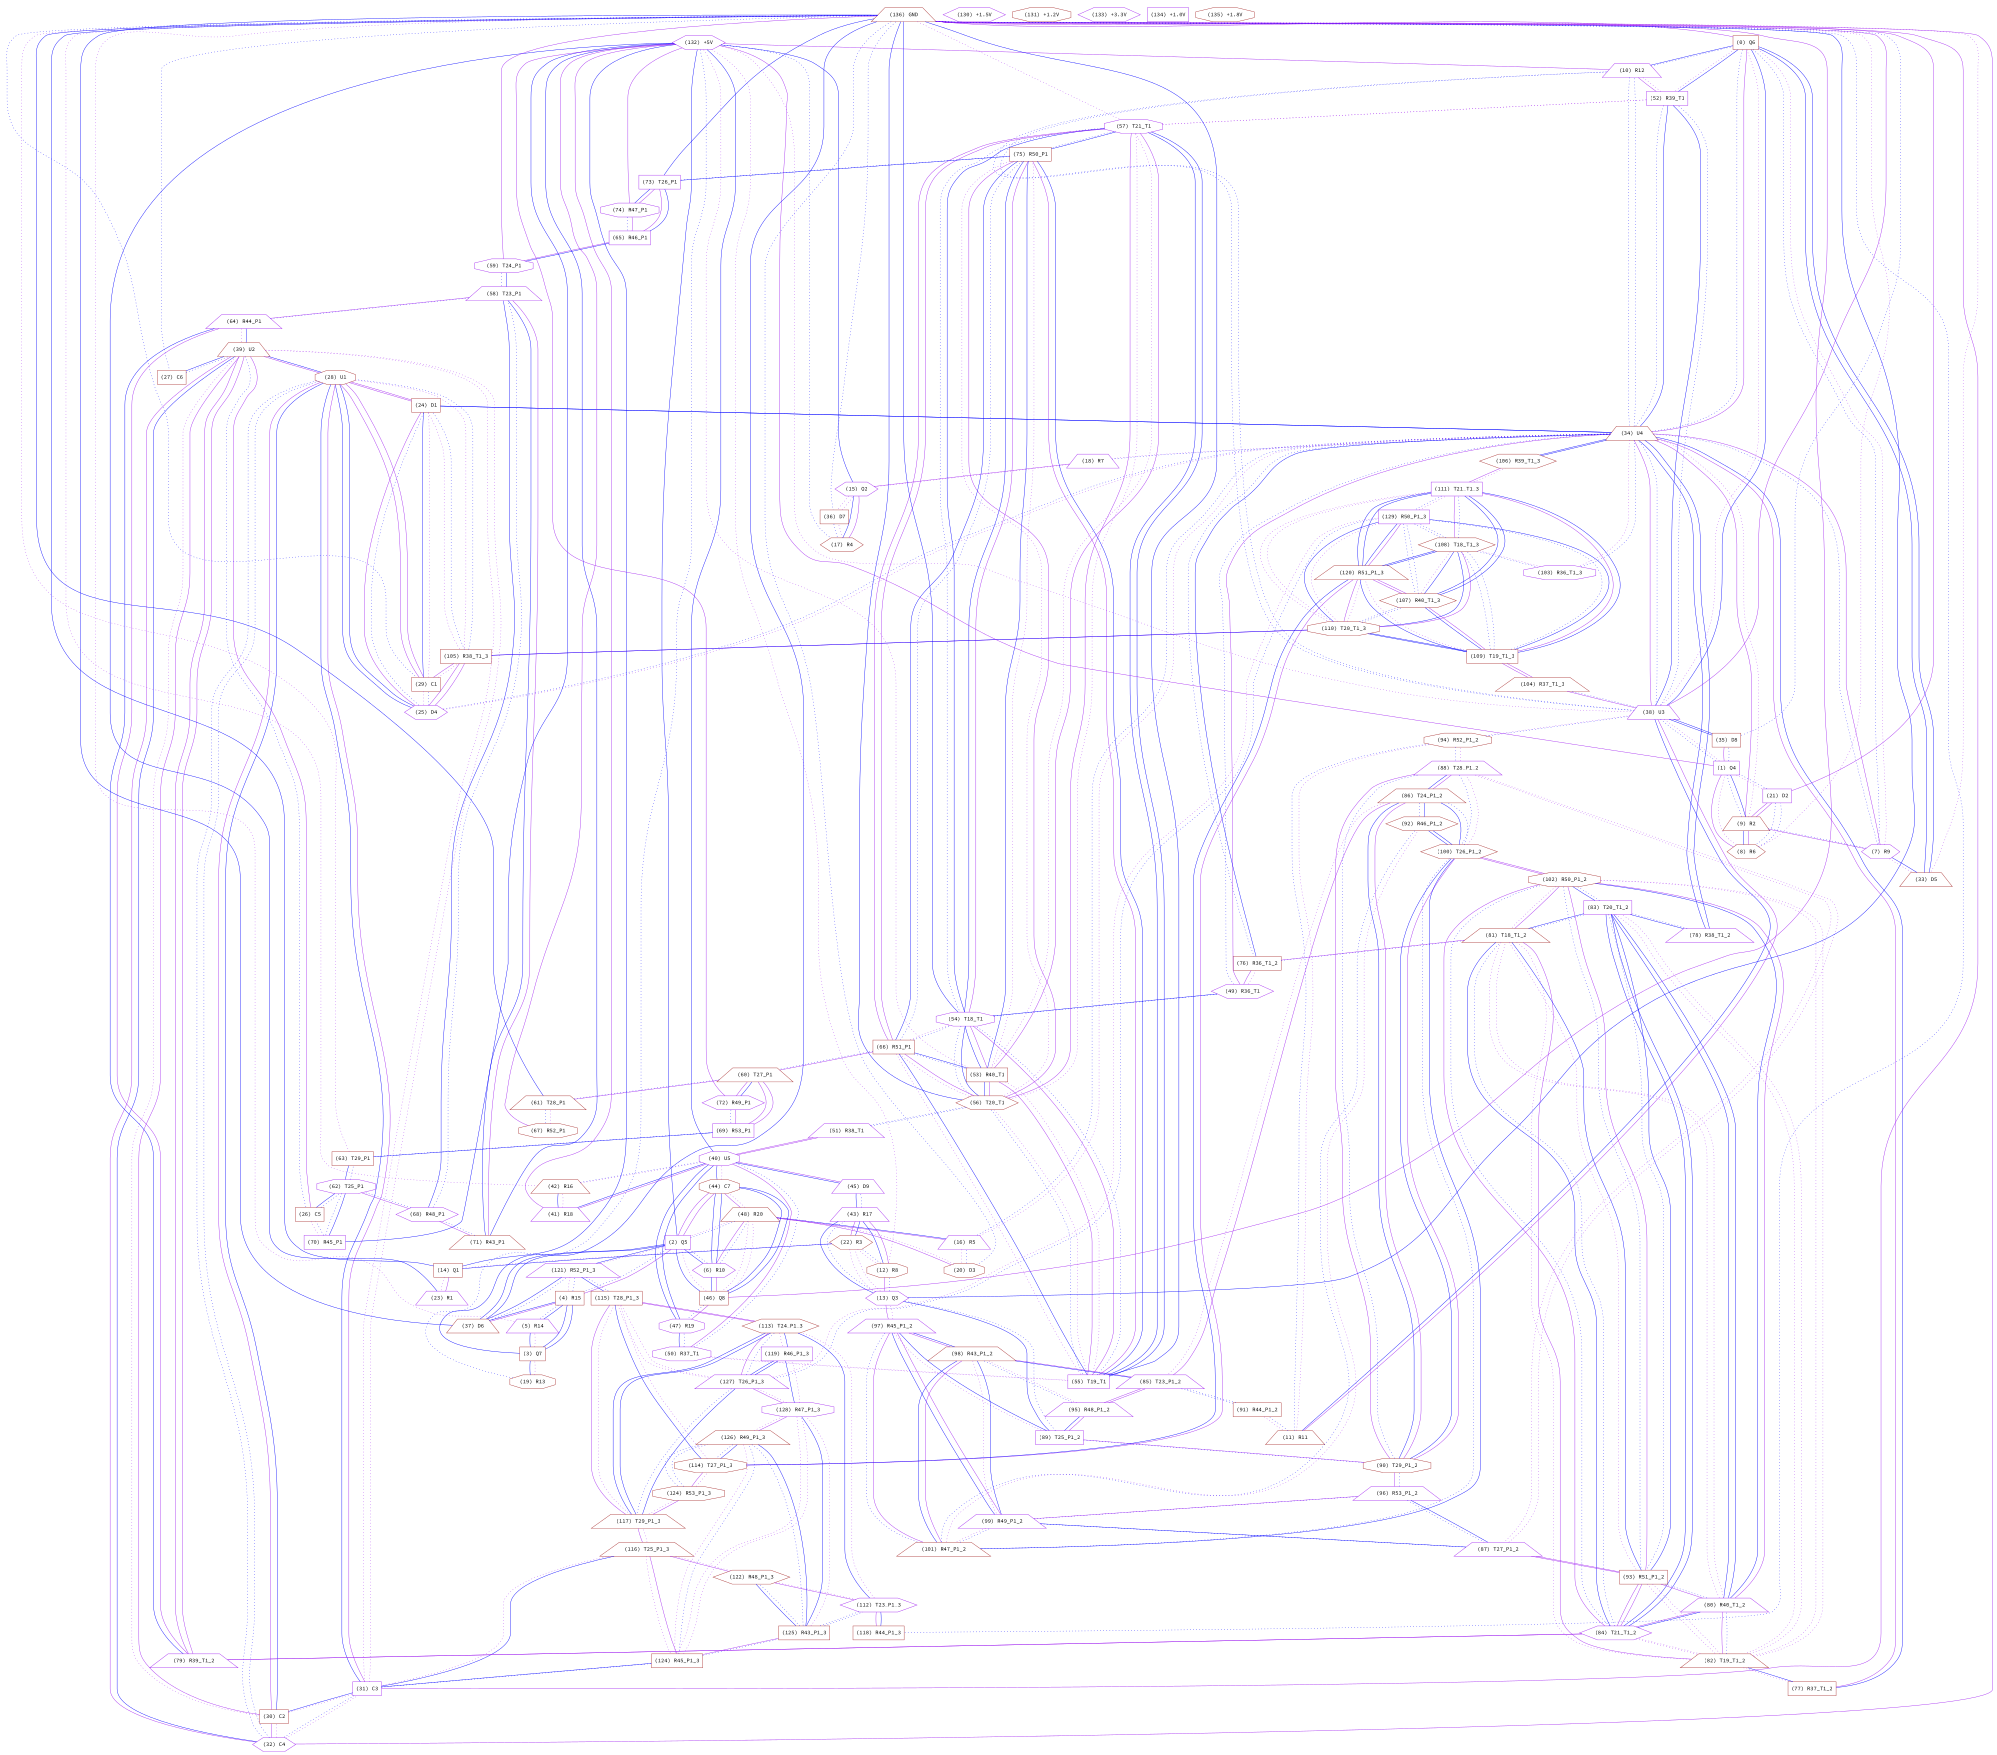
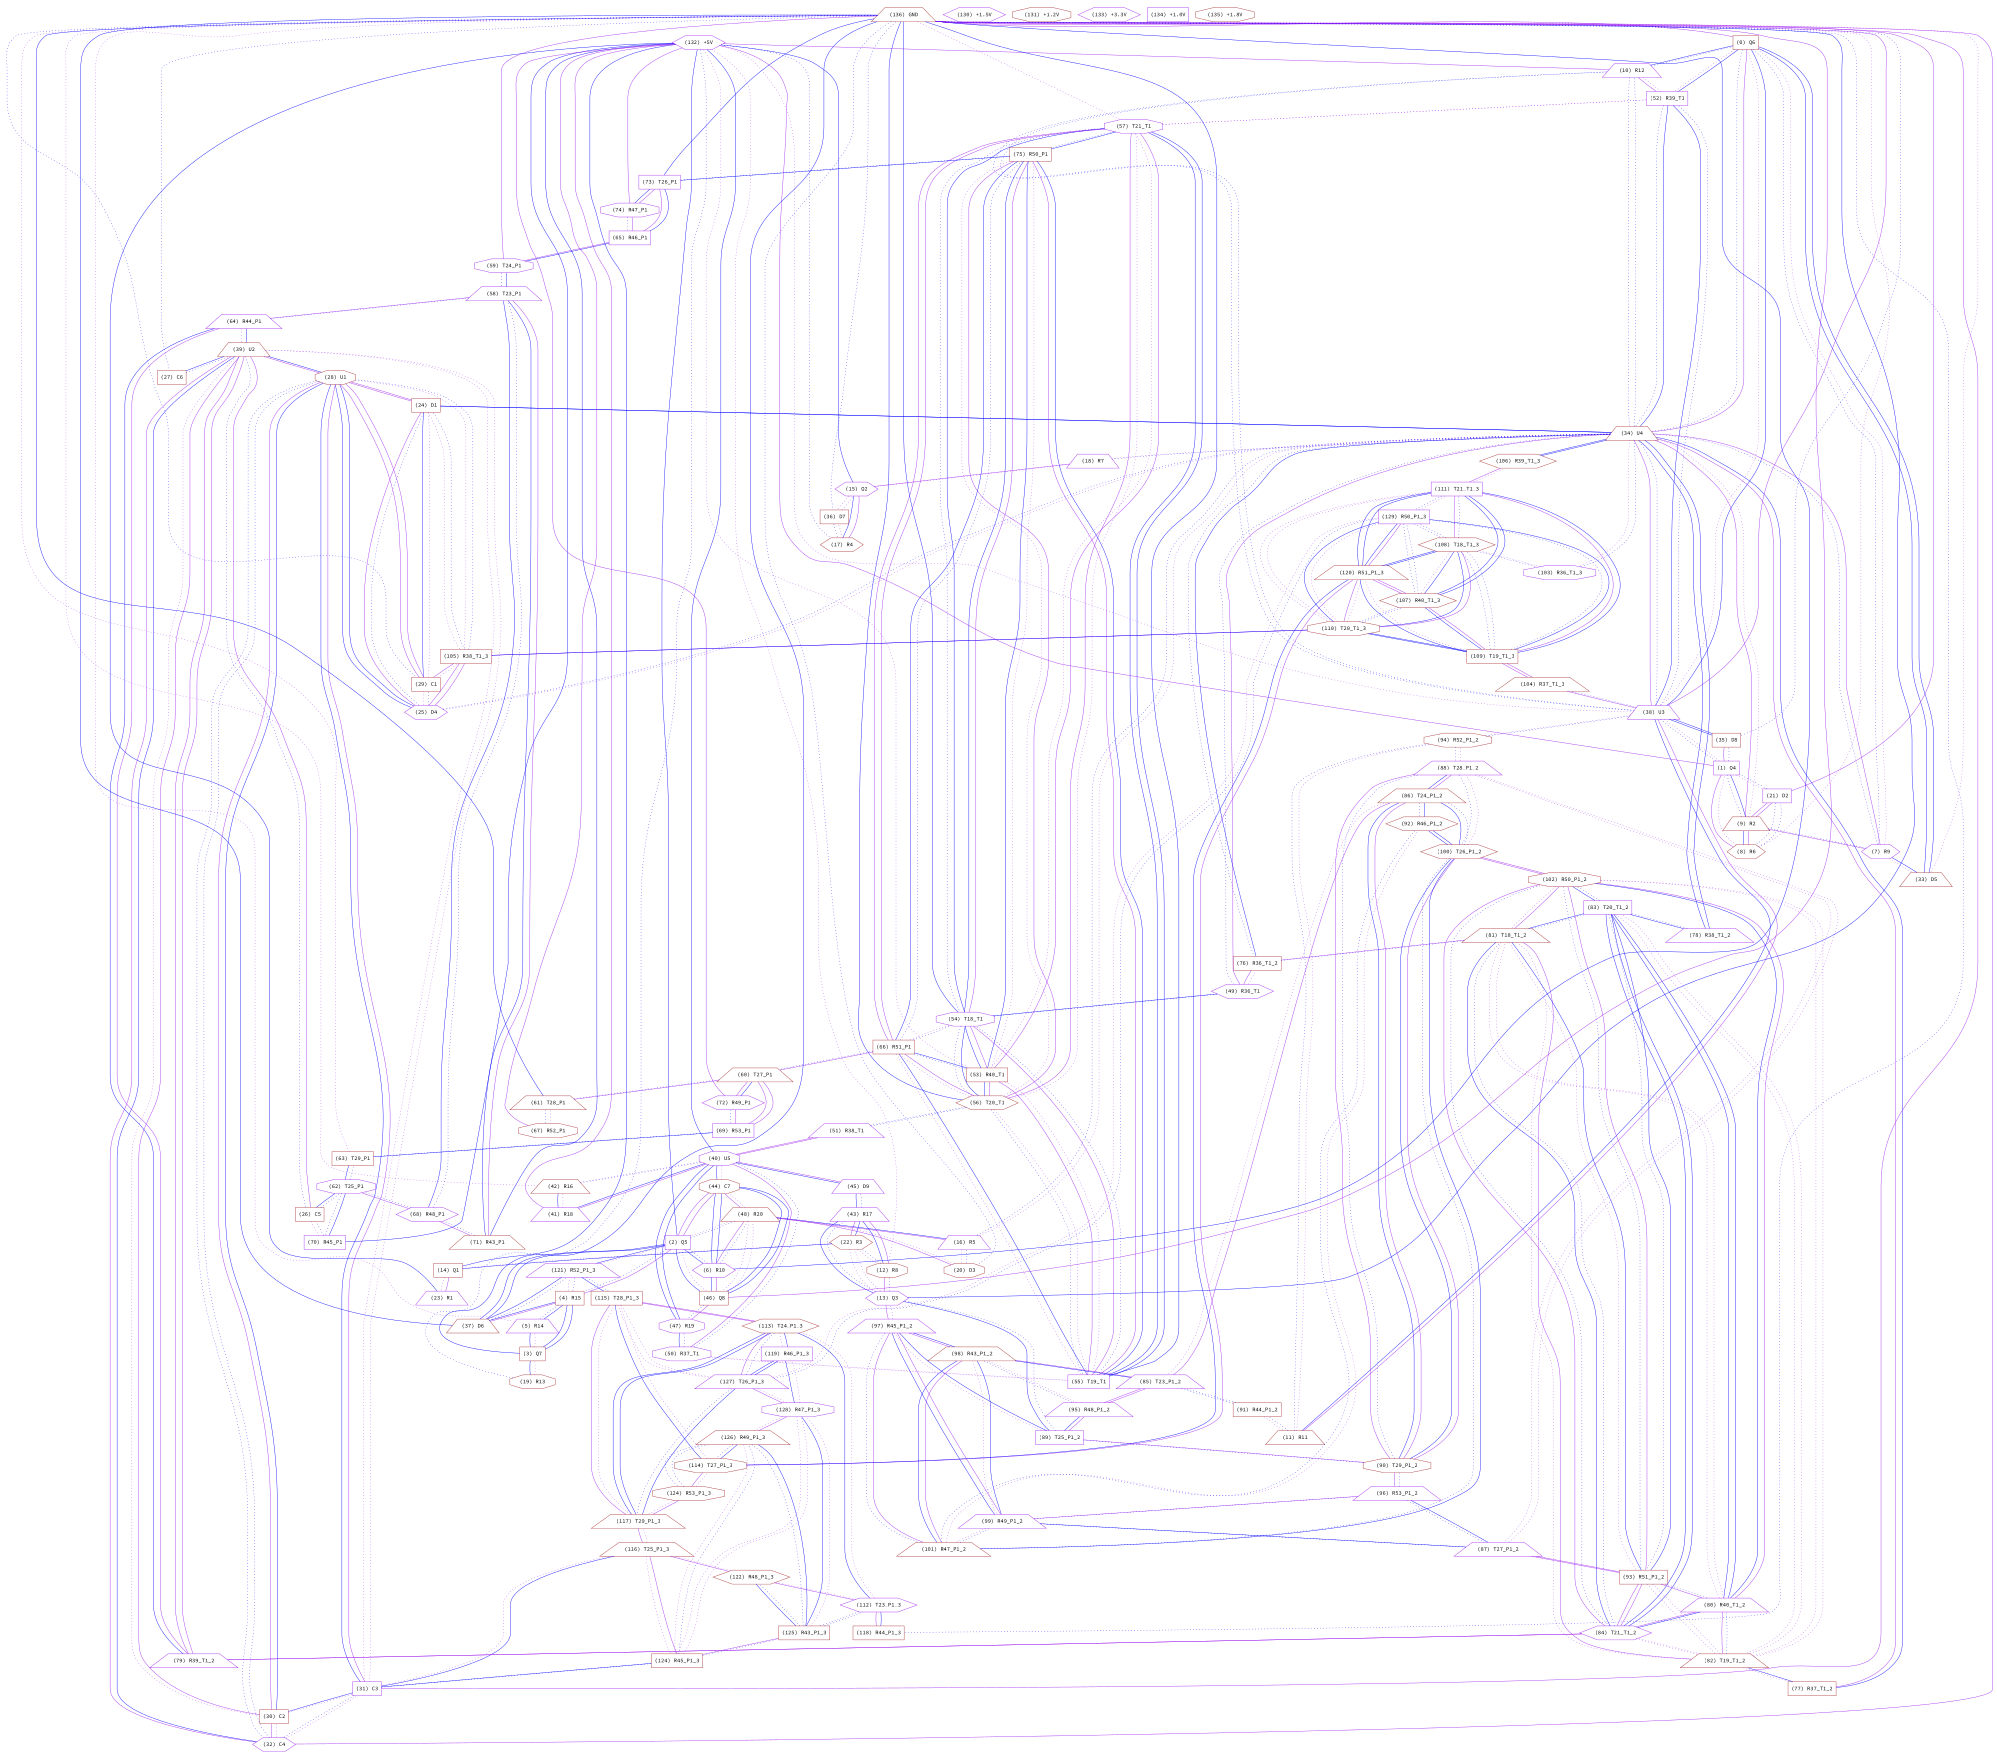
edge "(136) GND" -- "(14) Q1": now "(136) GND" -- "(6) R10"
